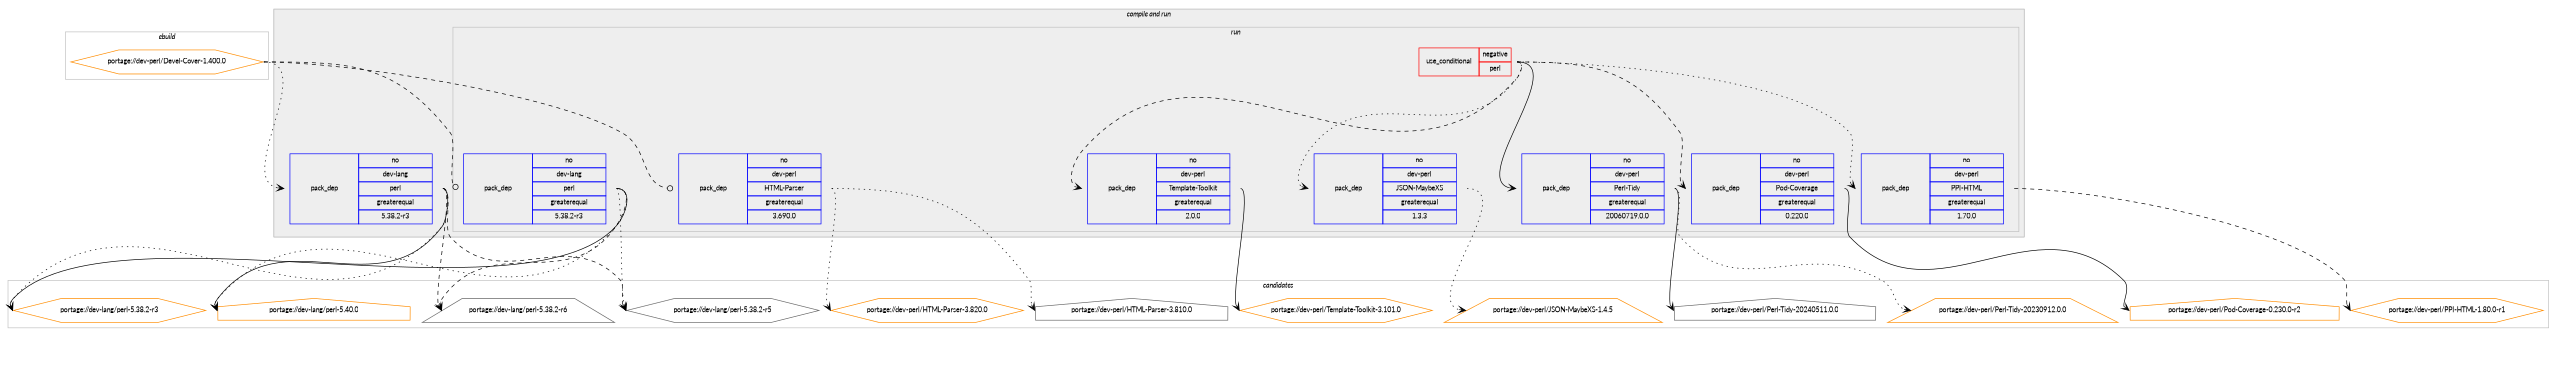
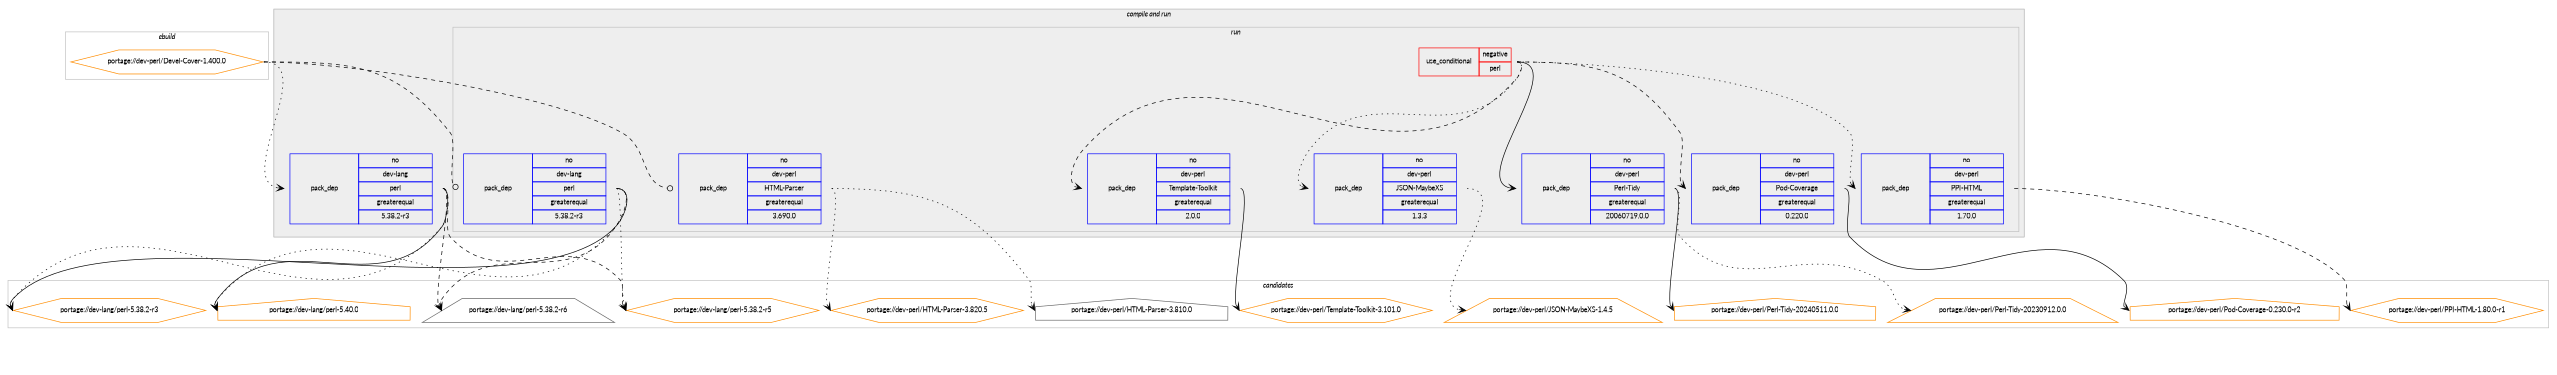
node "portage://dev-lang/perl-5.38.2-r5": color gray40 -> darkorange
node "portage://dev-perl/HTML-Parser-3.820.0": label "portage://dev-perl/HTML-Parser-3.820.0" -> "portage://dev-perl/HTML-Parser-3.820.5"
node "portage://dev-perl/Perl-Tidy-20240511.0.0": color gray40 -> darkorange
